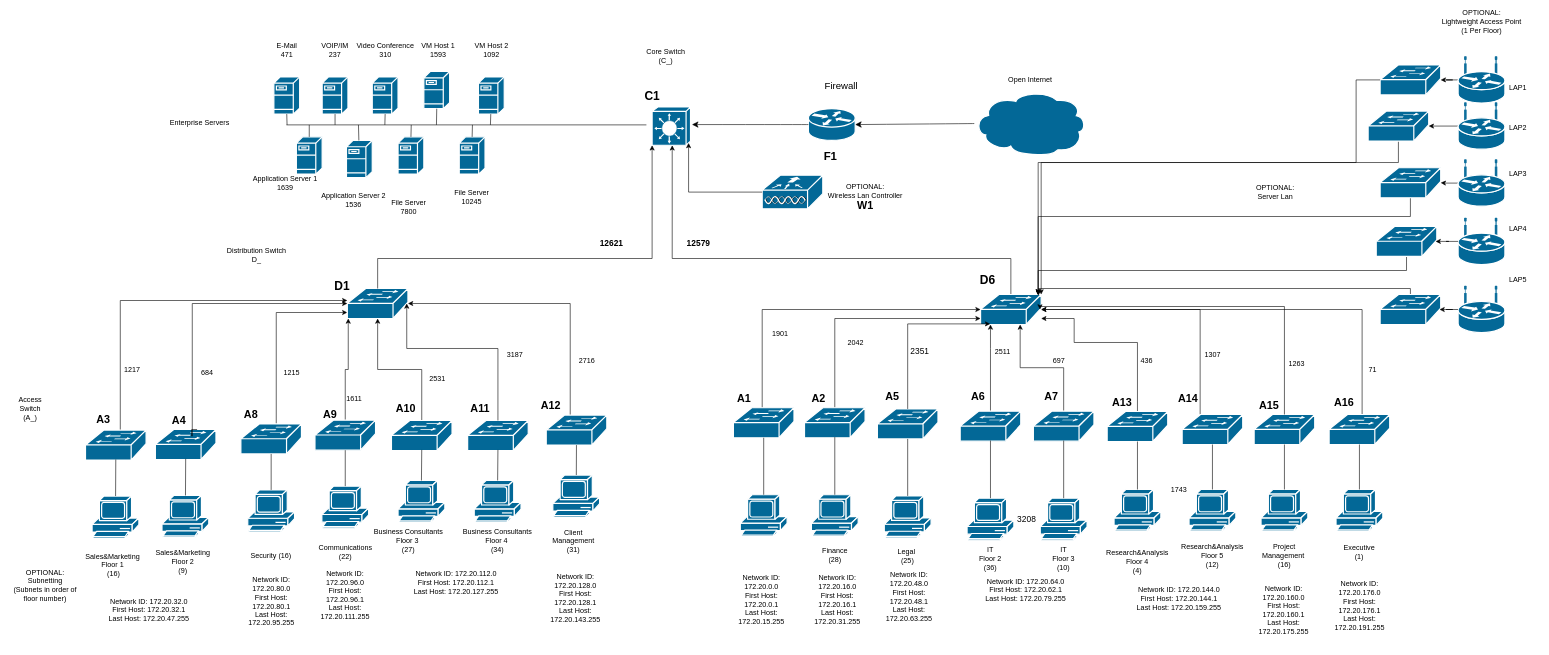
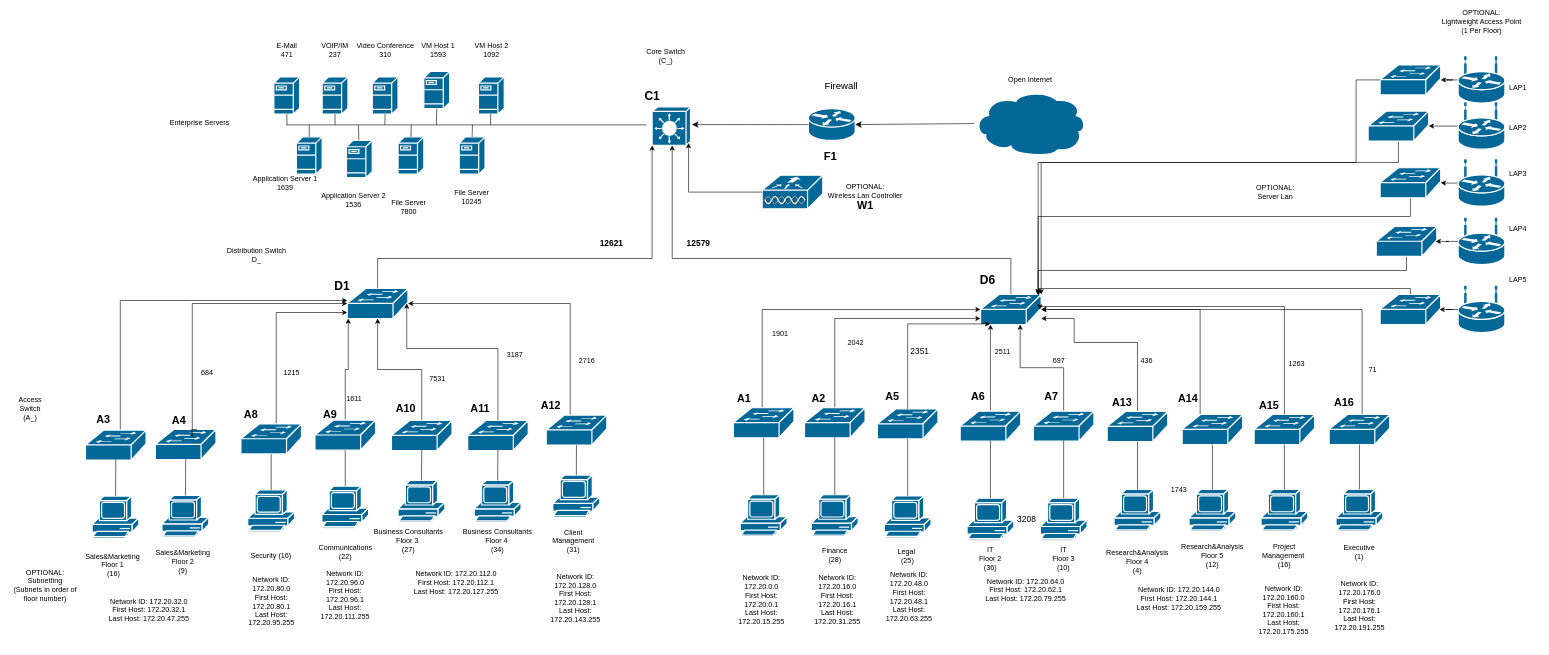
node "1307": removed
node "1217": removed
node "2531": label "2531" -> "7531"
